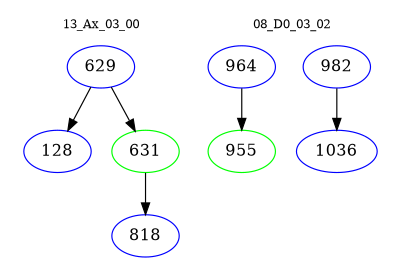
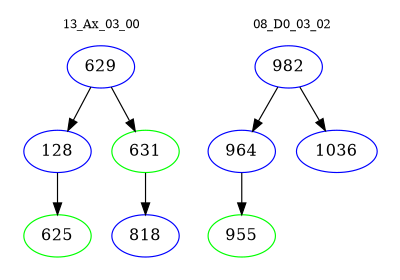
edge "982" -> "964": added
node "625": added
